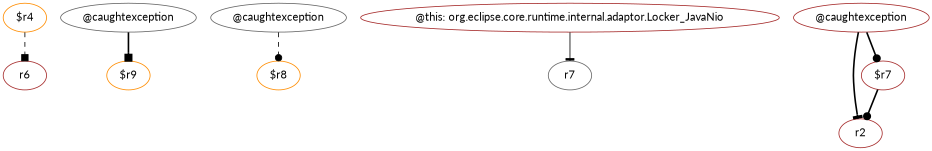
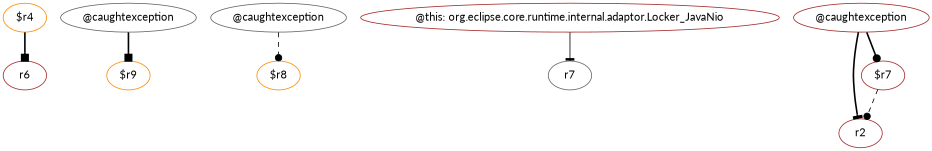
edge "$r4" -> "r6": style dashed -> bold
edge "$r7" -> "r2": style bold -> dashed
